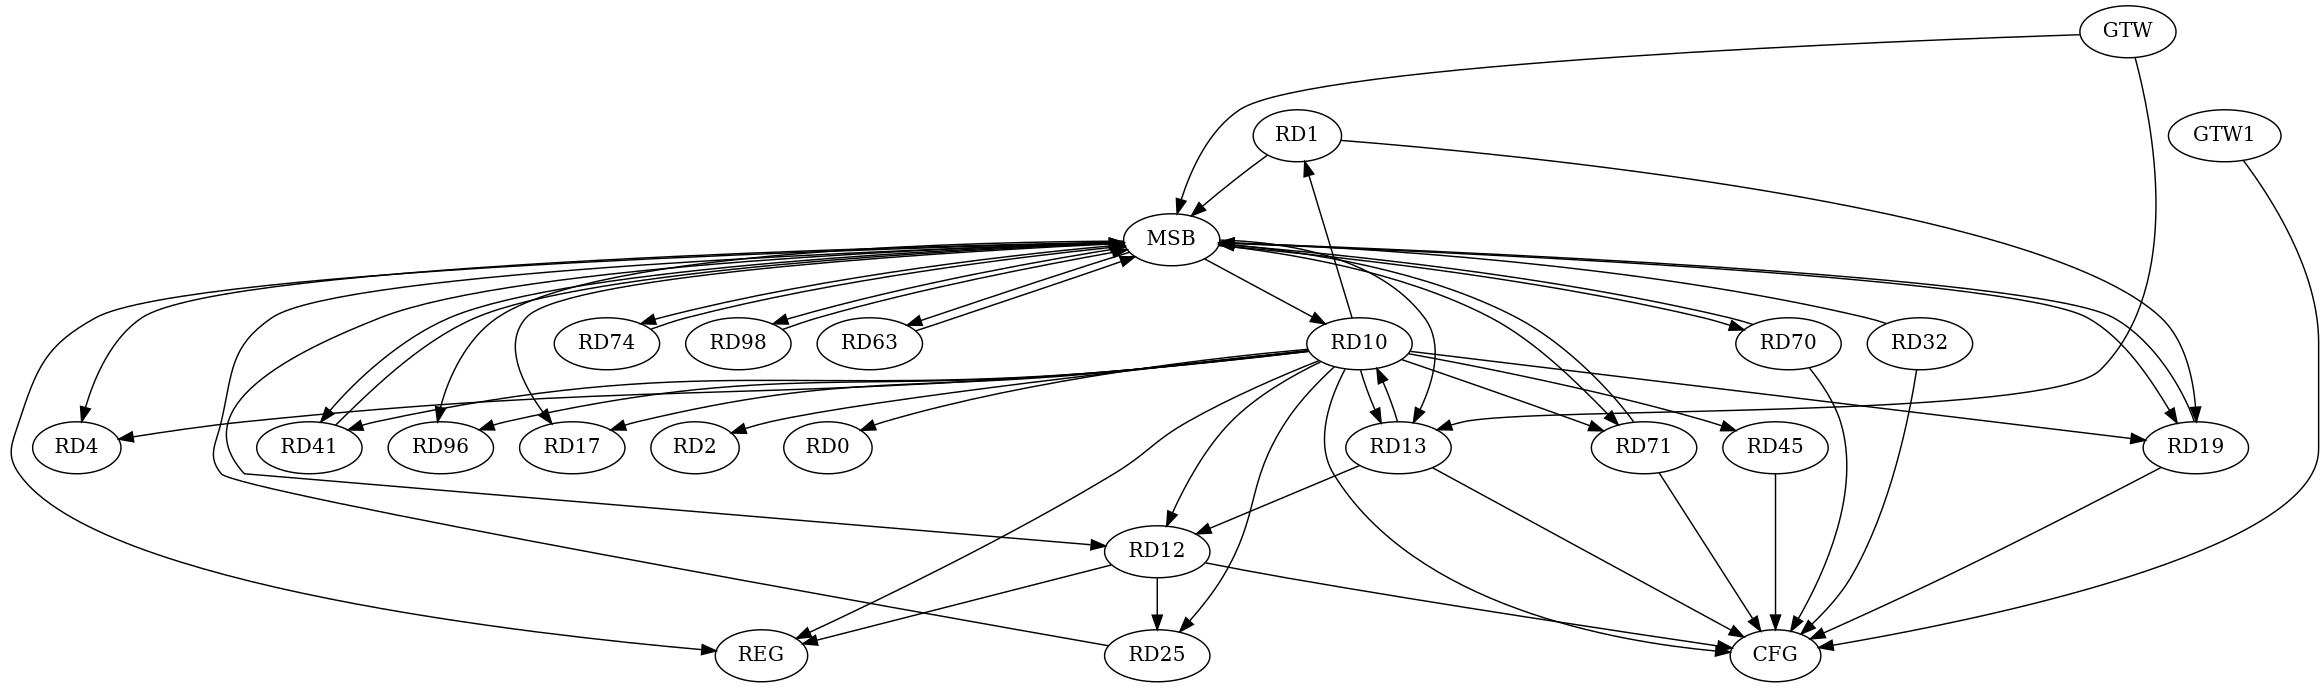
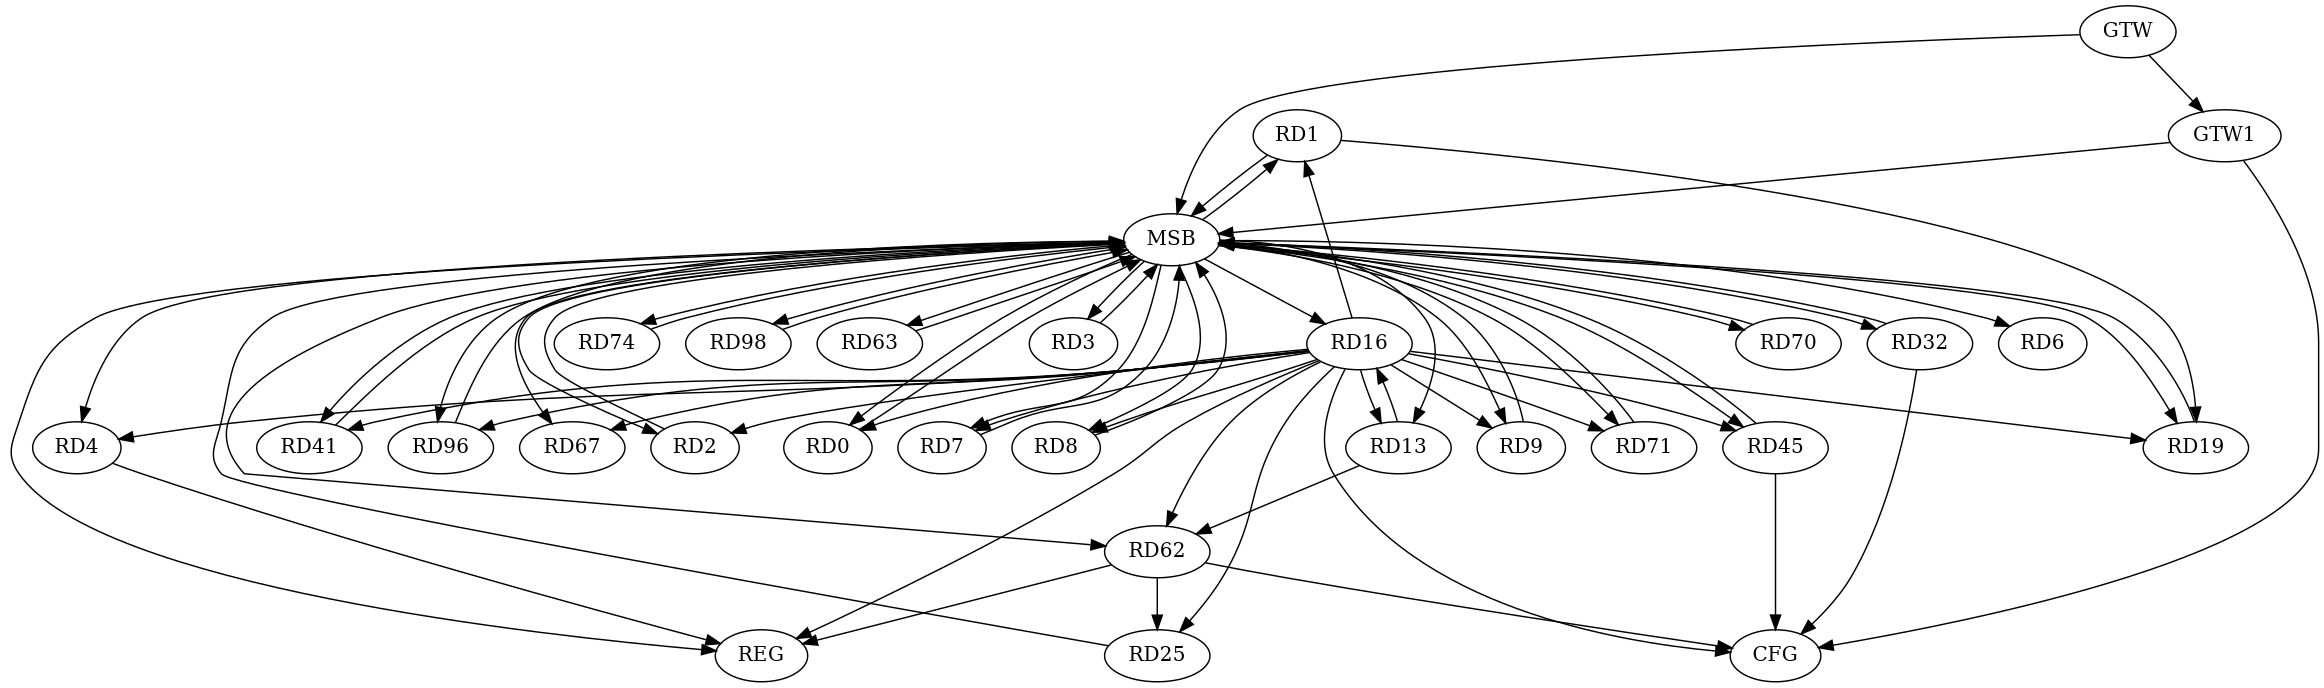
edge "GTW1" -> "MSB": added
edge "MSB" -> "RD1": added
edge "RD96" -> "MSB": added
edge "MSB" -> "RD32": added
edge "MSB" -> "RD2": added
edge "RD45" -> "MSB": added
edge "MSB" -> "RD45": added
edge "RD2" -> "MSB": added
edge "MSB" -> "RD0": added
edge "RD0" -> "MSB": added
node "RD3": added
node "RD10": label "RD10" -> "RD16"
node "RD6": added
edge "GTW" -> "RD13": now "GTW" -> "GTW1"
node "RD17": label "RD17" -> "RD67"
node "RD7": added
node "RD8": added
node "RD9": added
edge "RD70" -> "CFG": removed
edge "RD71" -> "CFG": removed
edge "RD13" -> "CFG": removed
node "RD12": label "RD12" -> "RD62"
edge "RD19" -> "CFG": removed
edge "RD4" -> "REG": added
